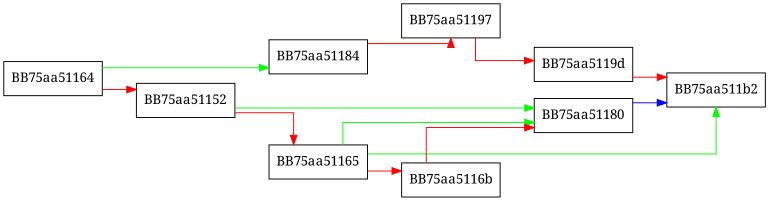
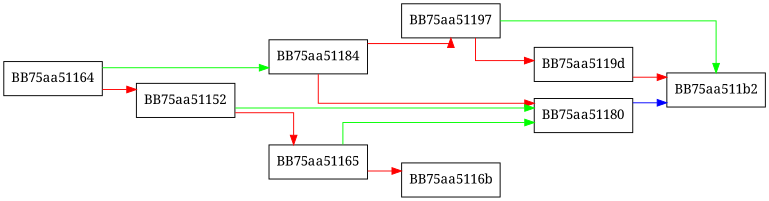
edge "BB75aa5116b" -> "BB75aa51180": now "BB75aa51184" -> "BB75aa51180"
edge "BB75aa51165" -> "BB75aa511b2": now "BB75aa51197" -> "BB75aa511b2"
